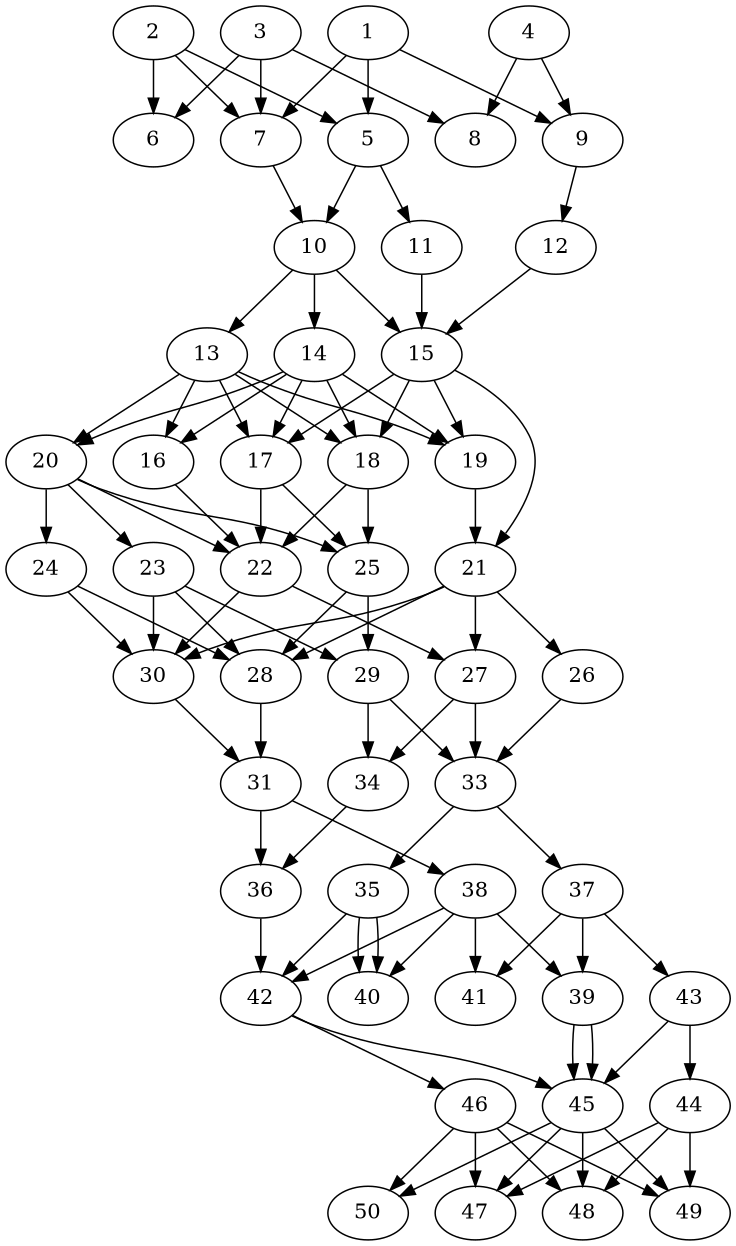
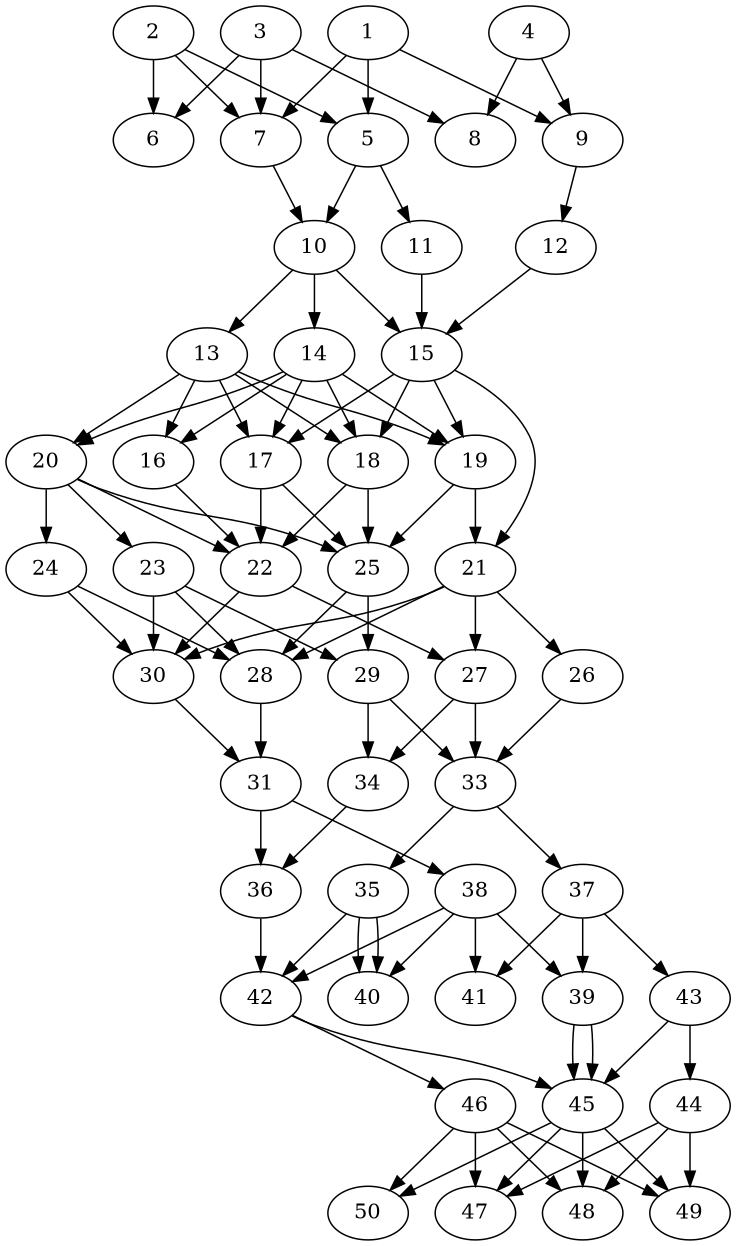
edge "19" -> "25": added
